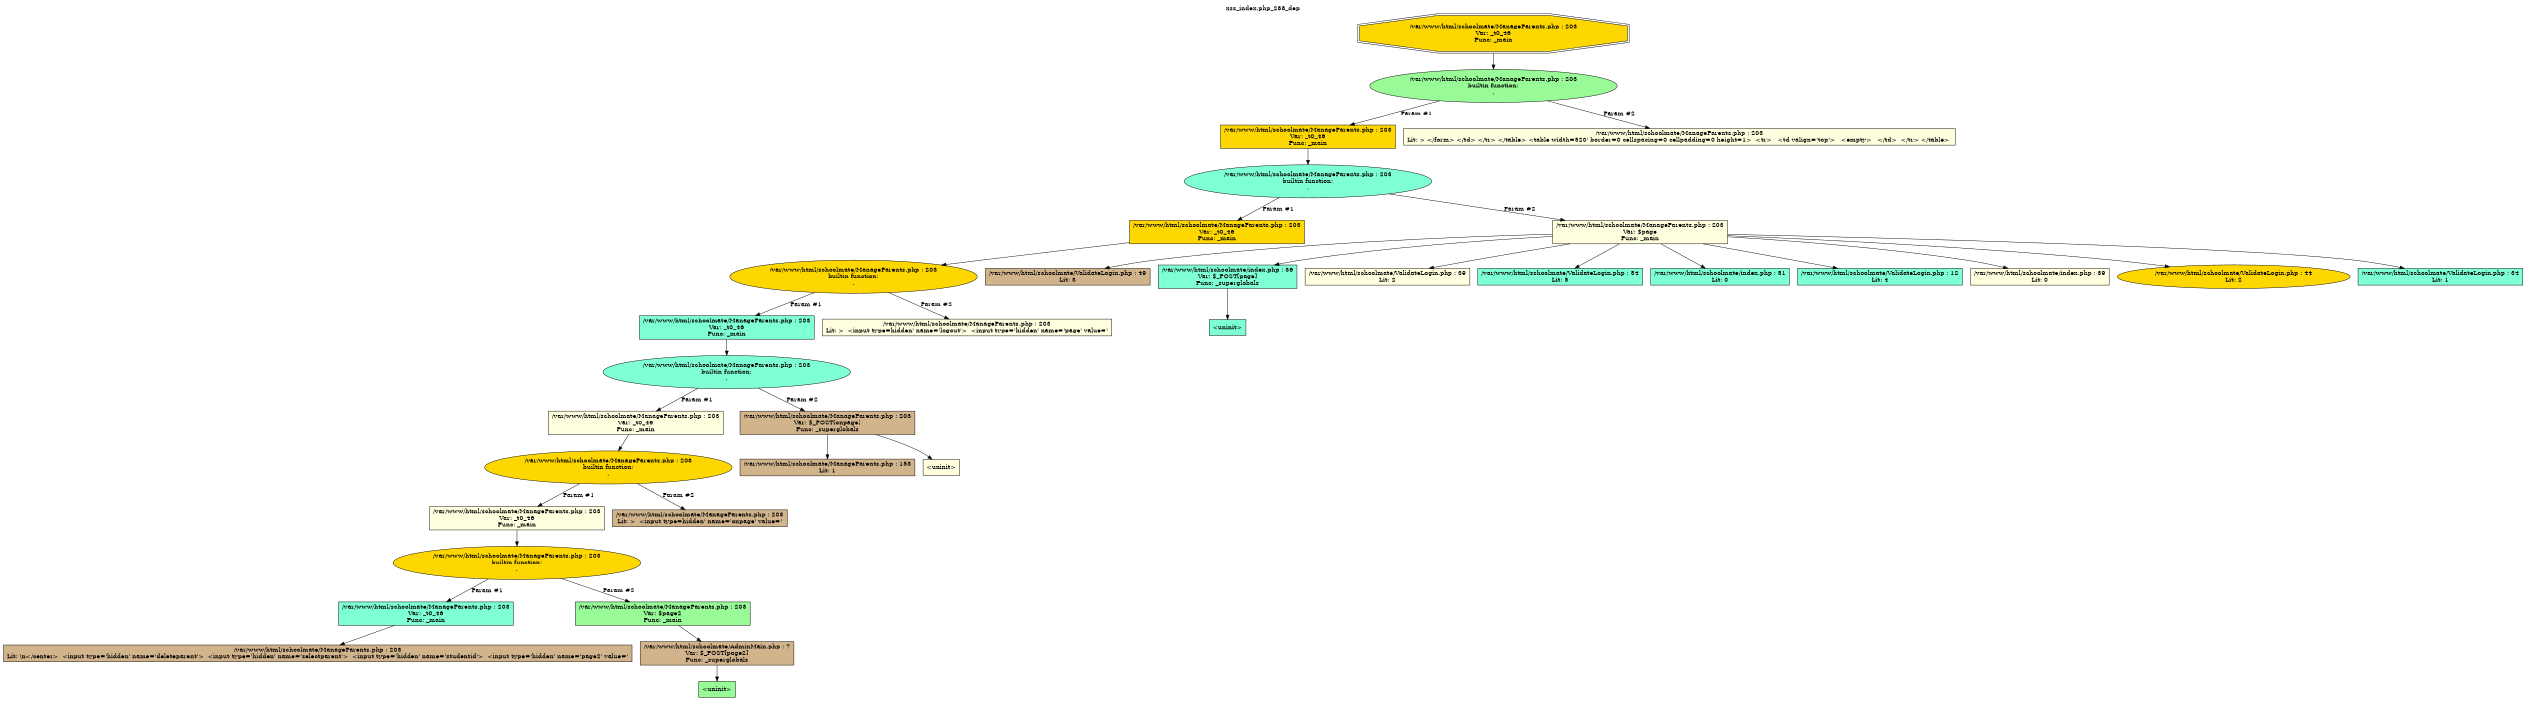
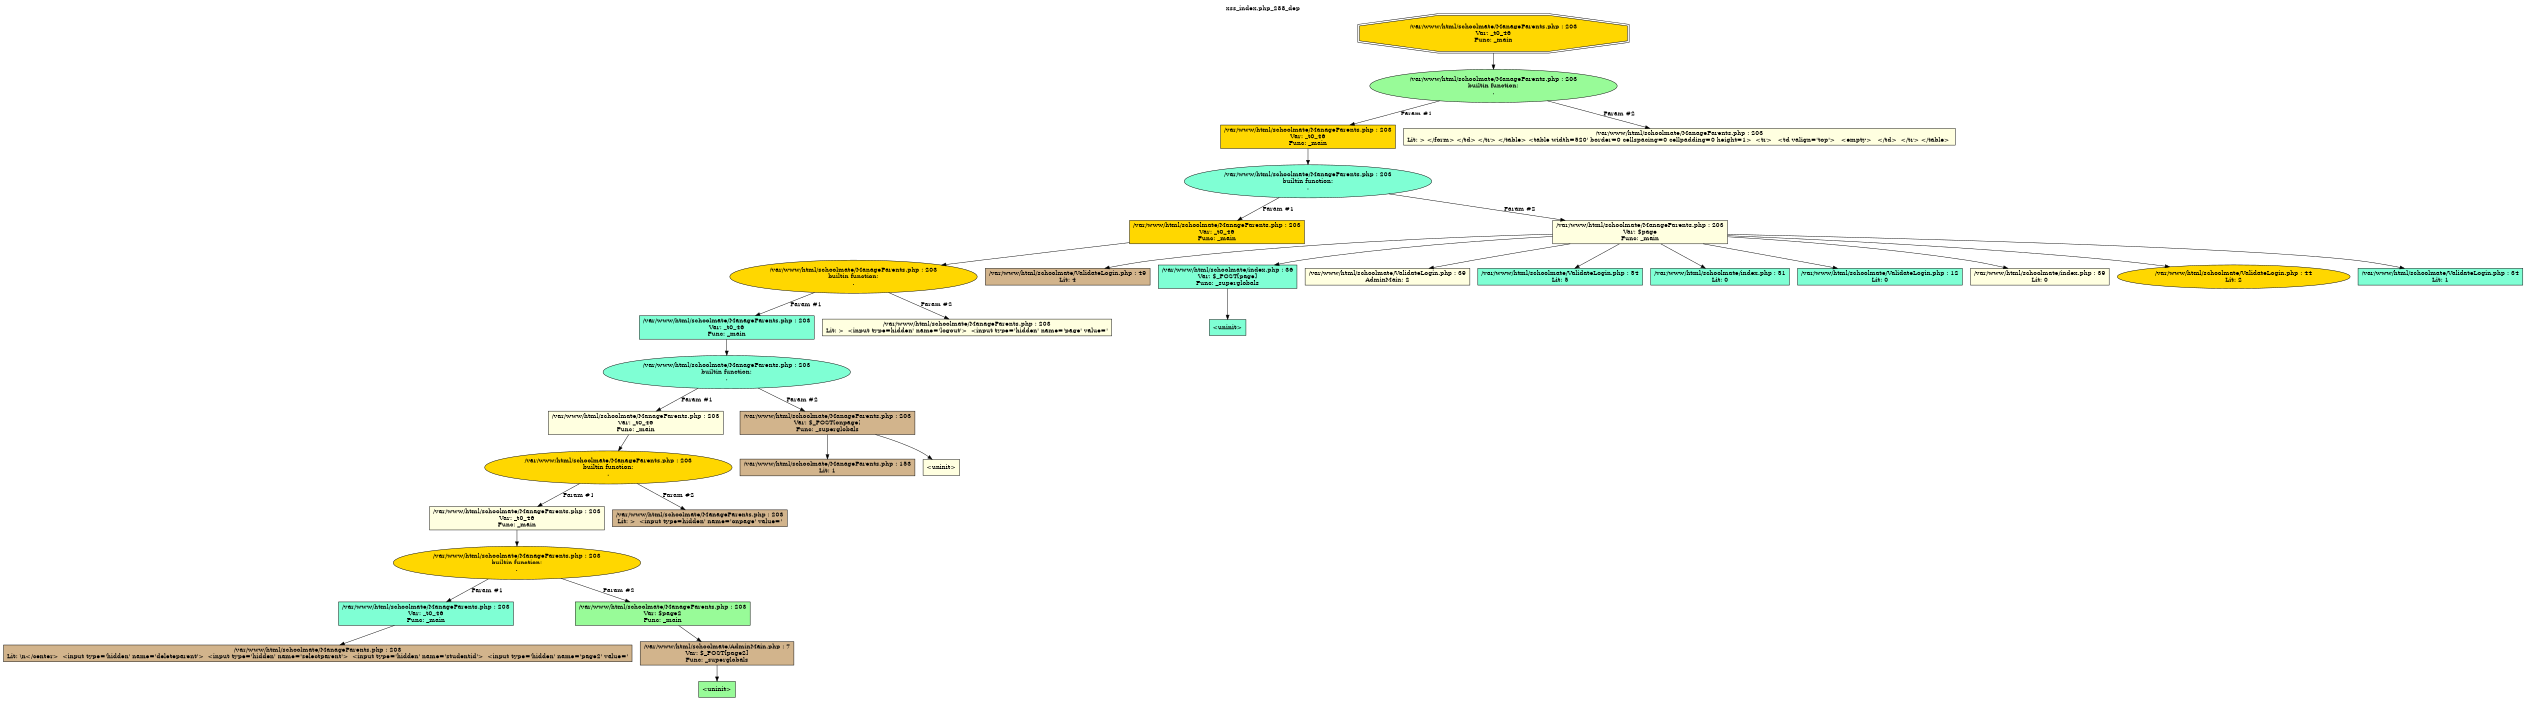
node "/var/www/html/schoolmate/ValidateLogin.php : 49 Lit: 3": label "/var/www/html/schoolmate/ValidateLogin.php : 49 Lit: 3" -> "/var/www/html/schoolmate/ValidateLogin.php : 49 Lit: 4"
node "/var/www/html/schoolmate/ValidateLogin.php : 39 Lit: 2": label "/var/www/html/schoolmate/ValidateLogin.php : 39 Lit: 2" -> "/var/www/html/schoolmate/ValidateLogin.php : 39 AdminMain: 2"
node "/var/www/html/schoolmate/ValidateLogin.php : 12 Lit: 4": label "/var/www/html/schoolmate/ValidateLogin.php : 12 Lit: 4" -> "/var/www/html/schoolmate/ValidateLogin.php : 12 Lit: 0"
